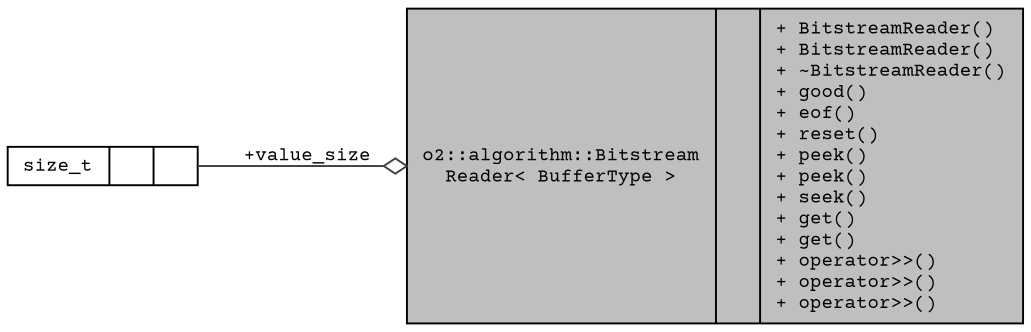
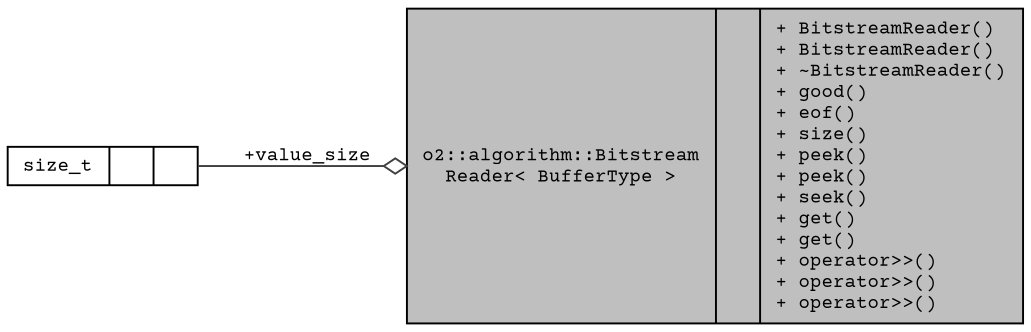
node "o2::algorithm::Bitstream": text "+ reset()" -> "+ size()"
